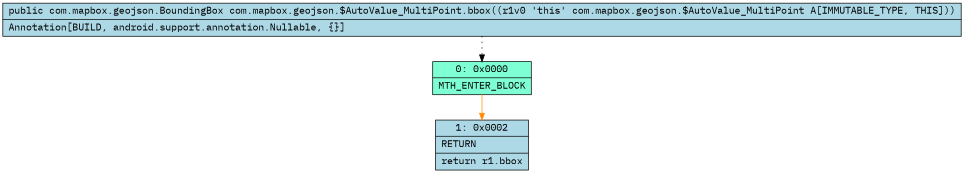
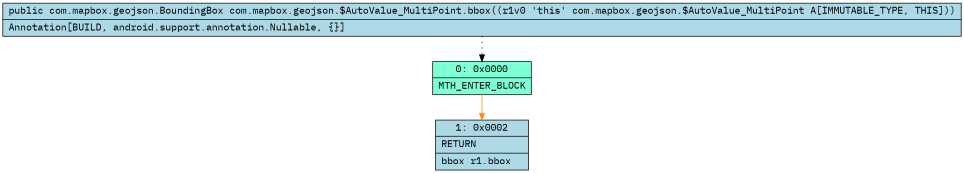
node "1: 0x0002": text "return r1.bbox" -> "bbox r1.bbox"
